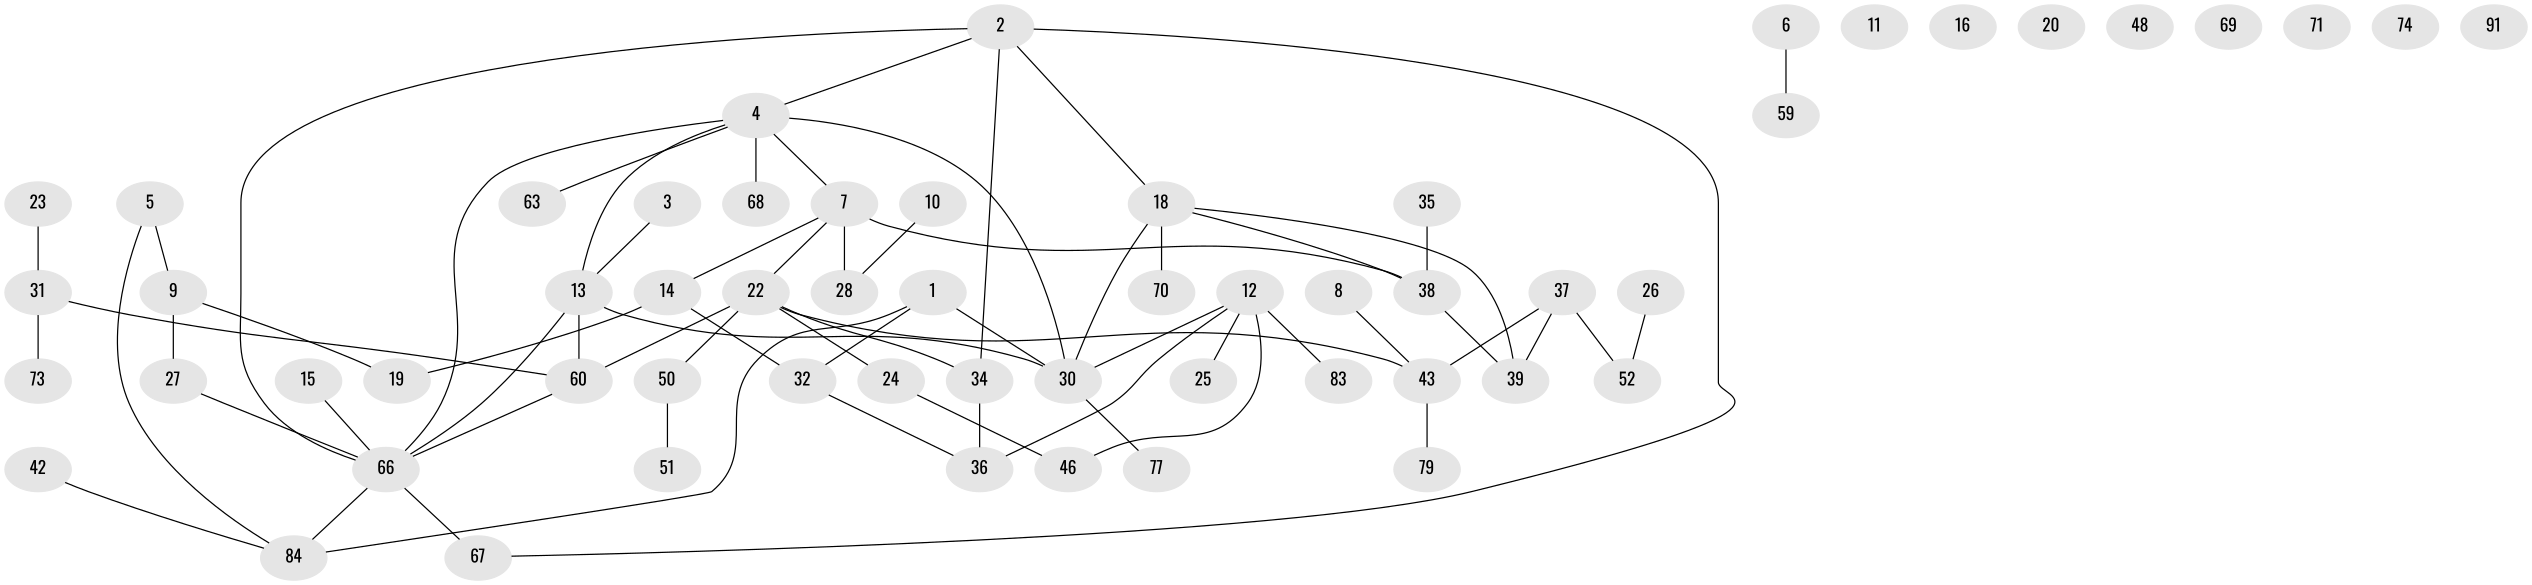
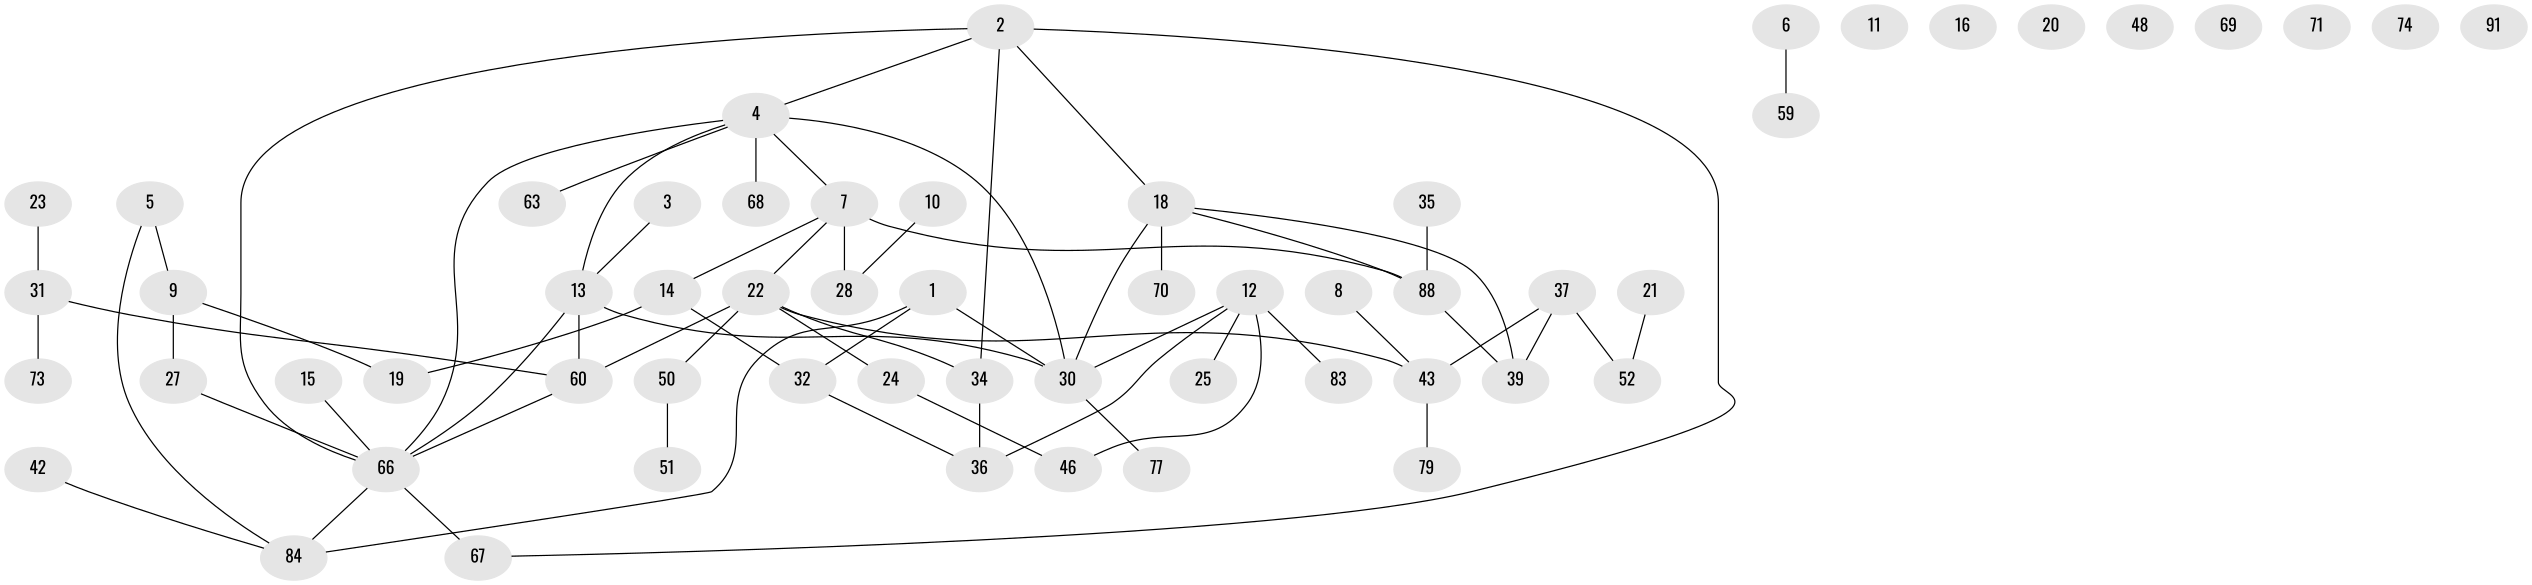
node "38": label "38" -> "88"
node "26": label "26" -> "21"
